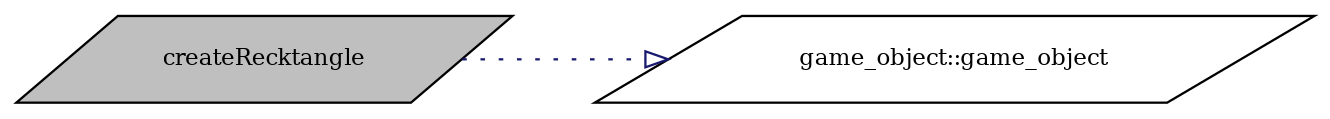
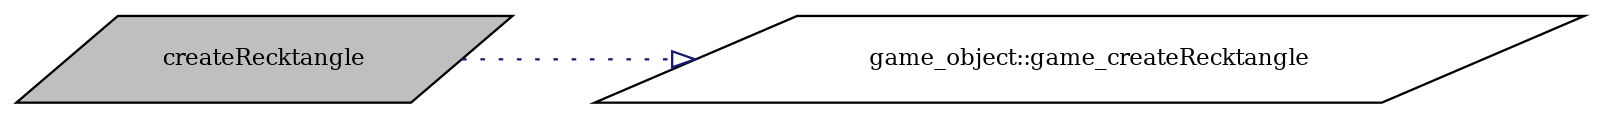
node "game_object::game_object": label "game_object::game_object" -> "game_object::game_createRecktangle"
